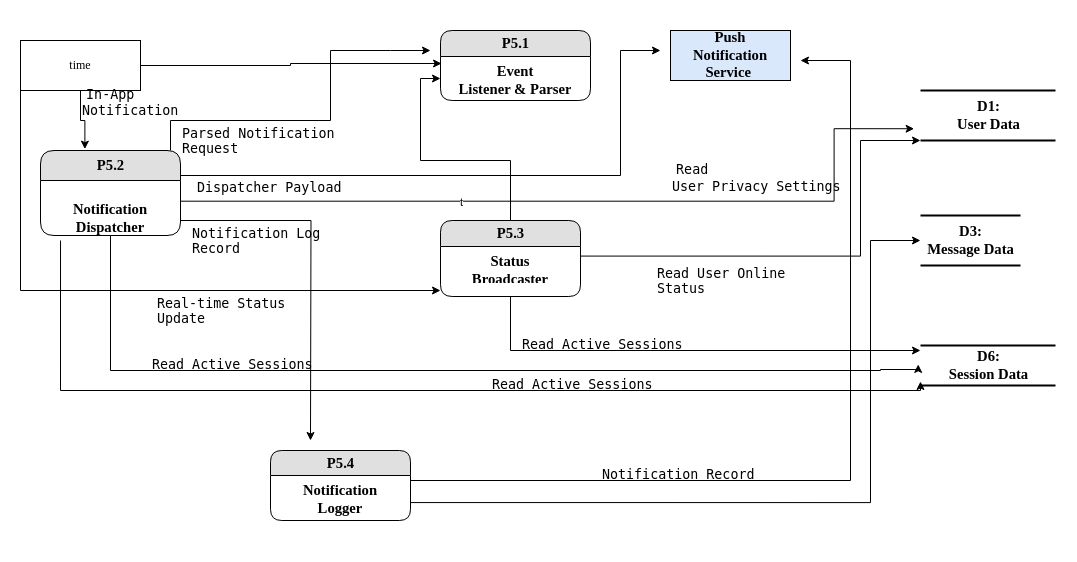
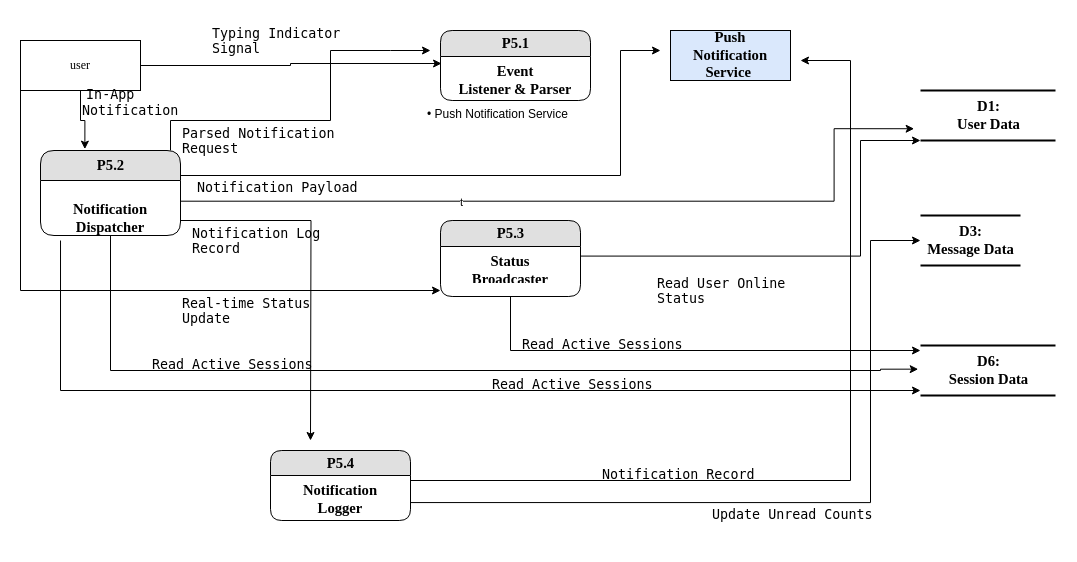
node "Typing Indicator Signal": added
node "time": label "time" -> "user"
node "• Push Notification Service": added
edge "P5.3" -> "Event Listener & Parser": removed
node "Read User Privacy Settings": removed
node "Dispatcher Payload": label "Dispatcher Payload" -> "Notification Payload"
node "Read User Online Status": moved (731, 286) -> (731, 296)
node "Real-time Status Update": moved (231, 316) -> (256, 316)
node "D6: Session Data": size 135x40 -> 135x50
node "Update Unread Counts": added
